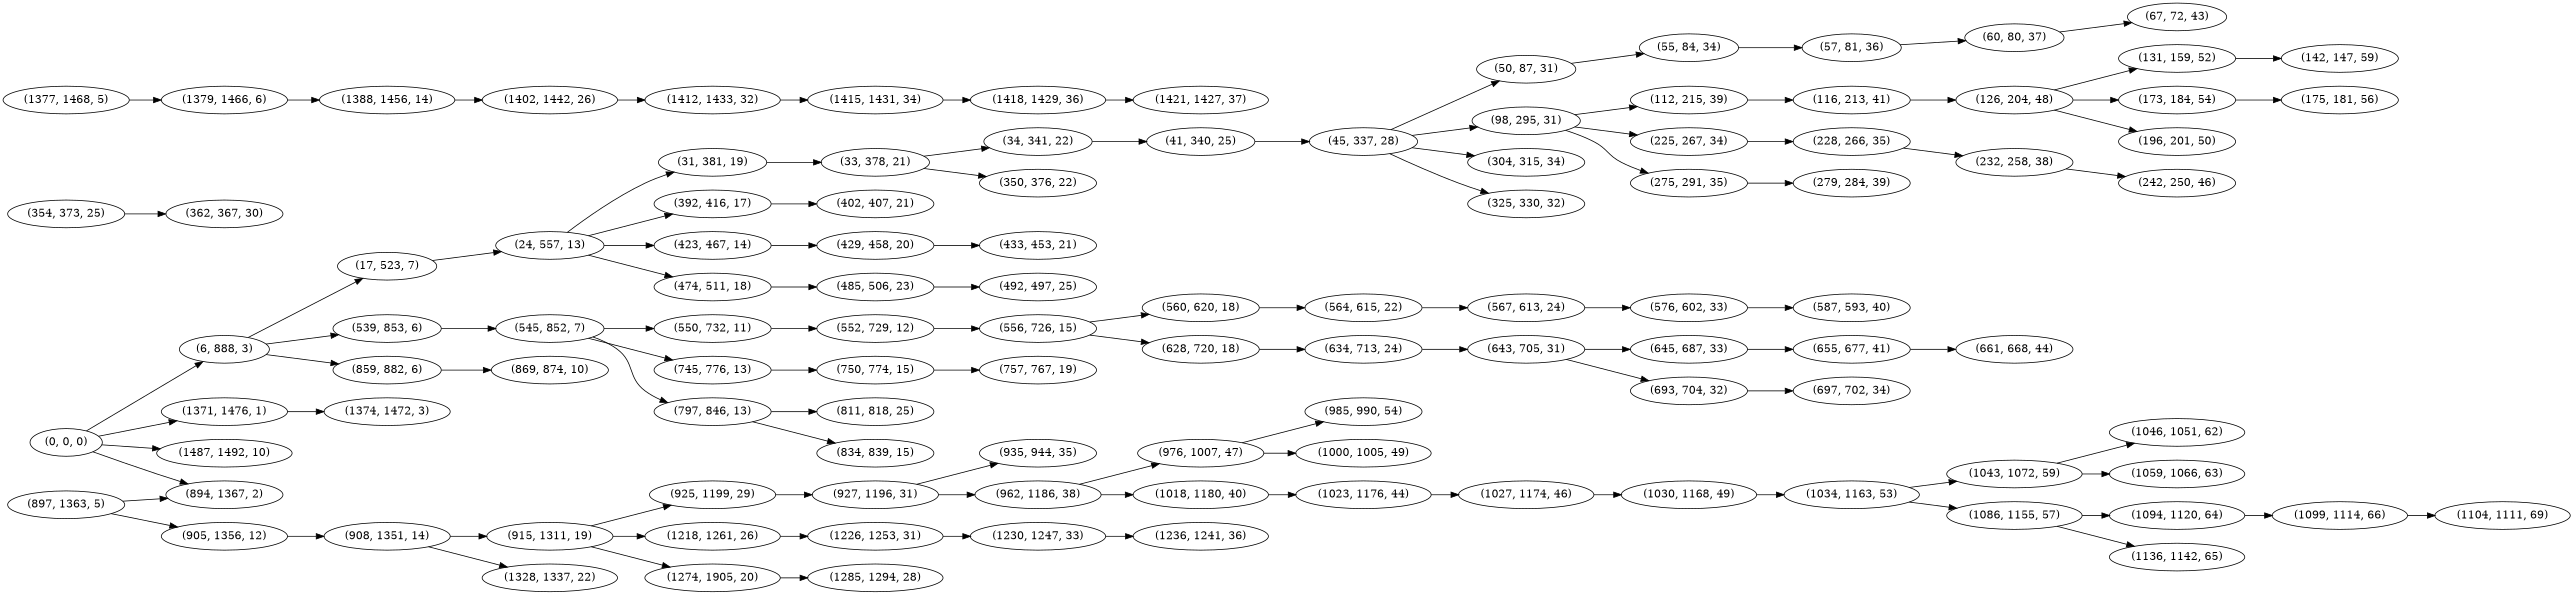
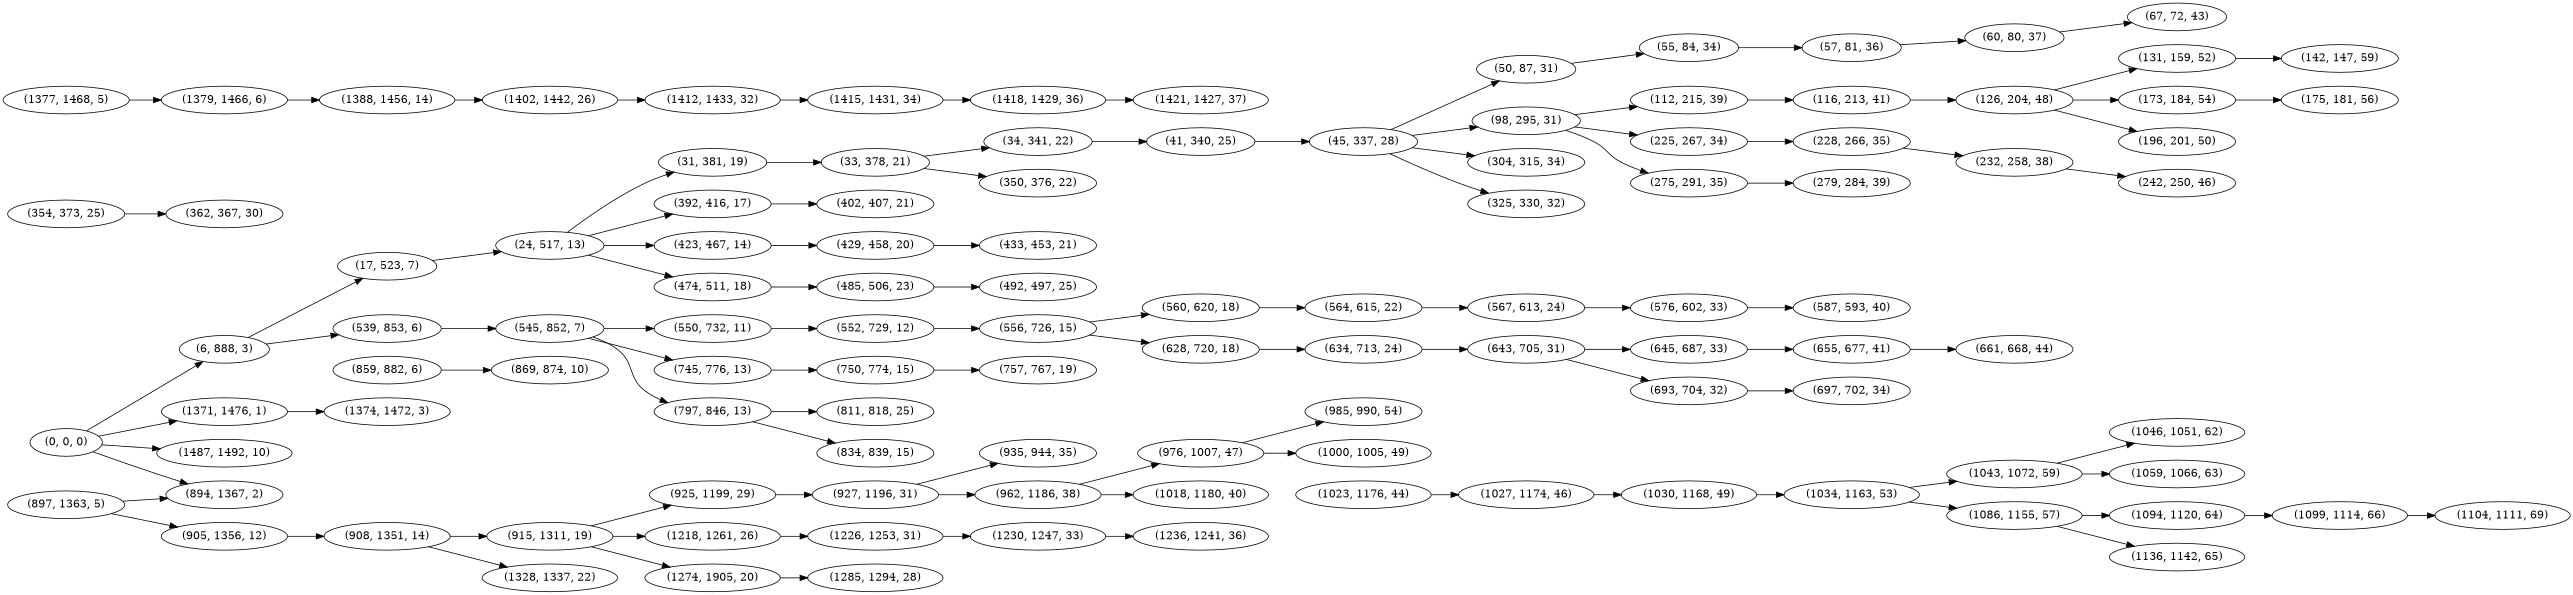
node "(24, 557, 13)": label "(24, 557, 13)" -> "(24, 517, 13)"
edge "(6, 888, 3)" -> "(859, 882, 6)": removed
edge "(1018, 1180, 40)" -> "(1023, 1176, 44)": removed
